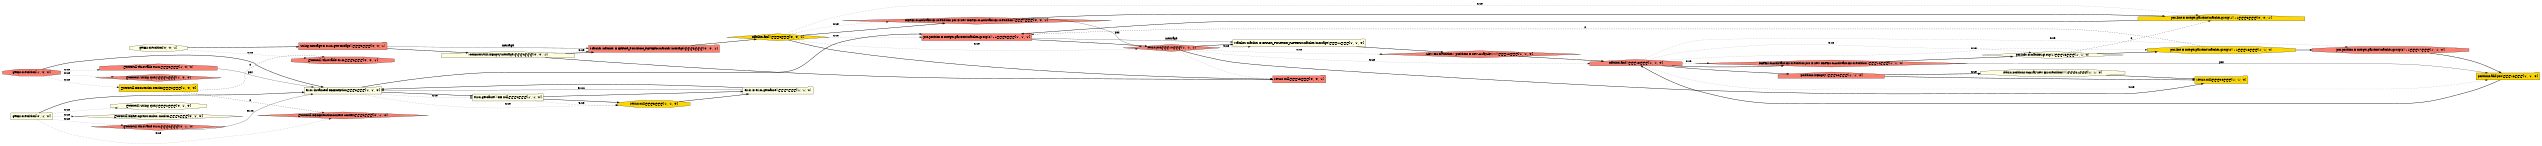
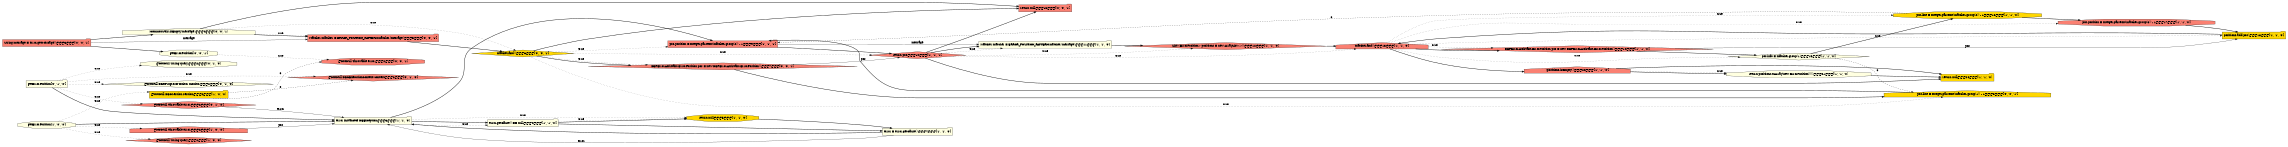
edge "!CommonUtils.isEmpty(message)@@@4@@@['0', '0', '1']" -> "matcher.find()@@@6@@@['0', '0', '1']": added, label "true"
edge "getErrorPosition['0', '0', '1']" -> "String message = error.getMessage()@@@3@@@['0', '0', '1']": reversed
edge "return pos@@@10@@@['1', '1', '1']" -> "return null@@@13@@@['0', '0', '1']": style dotted -> bold
node "getErrorPosition['1', '0', '0']": fillcolor salmon -> lightyellow
